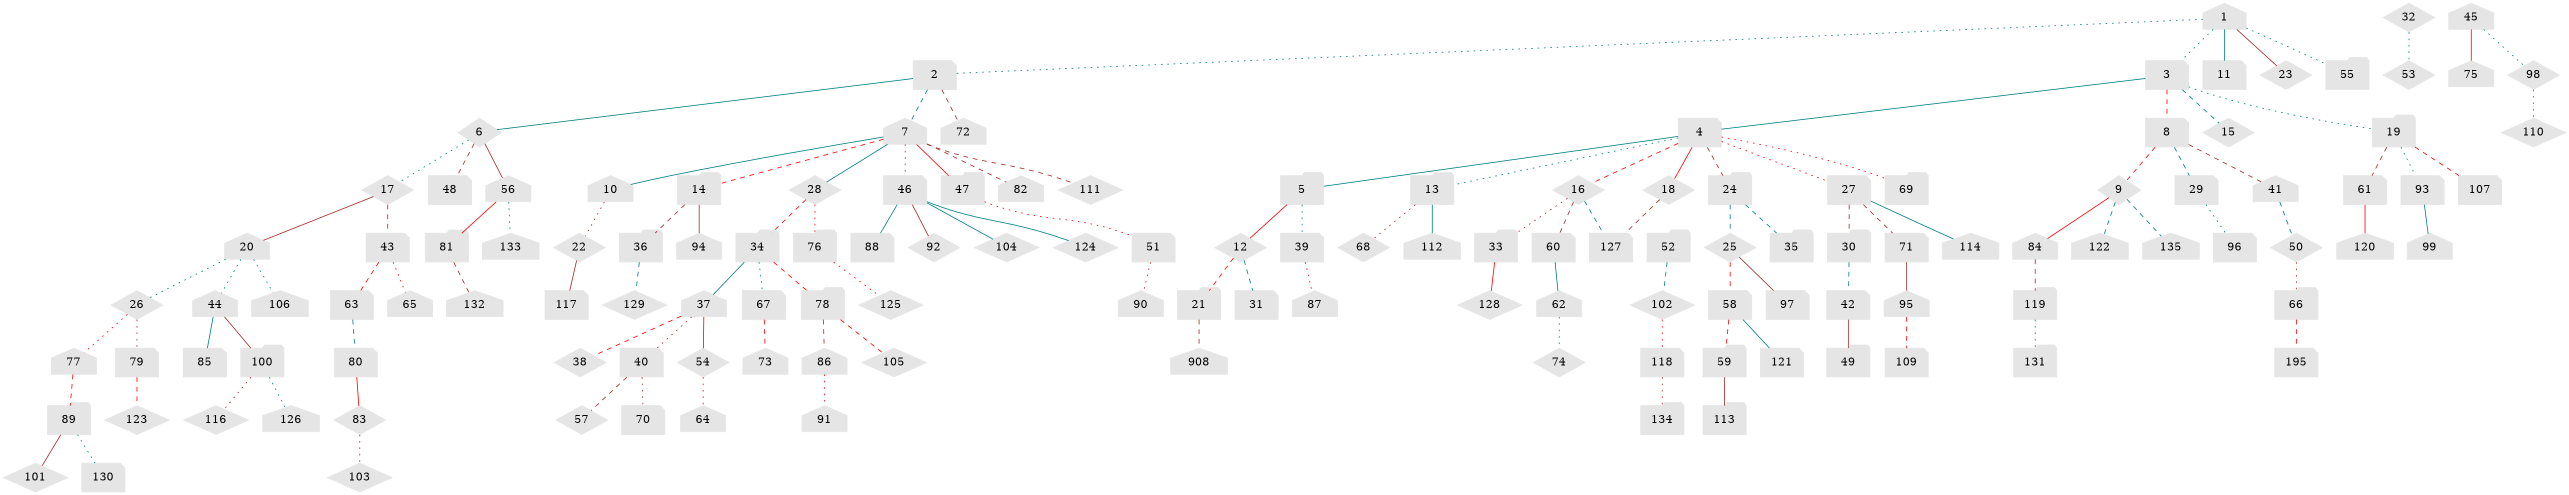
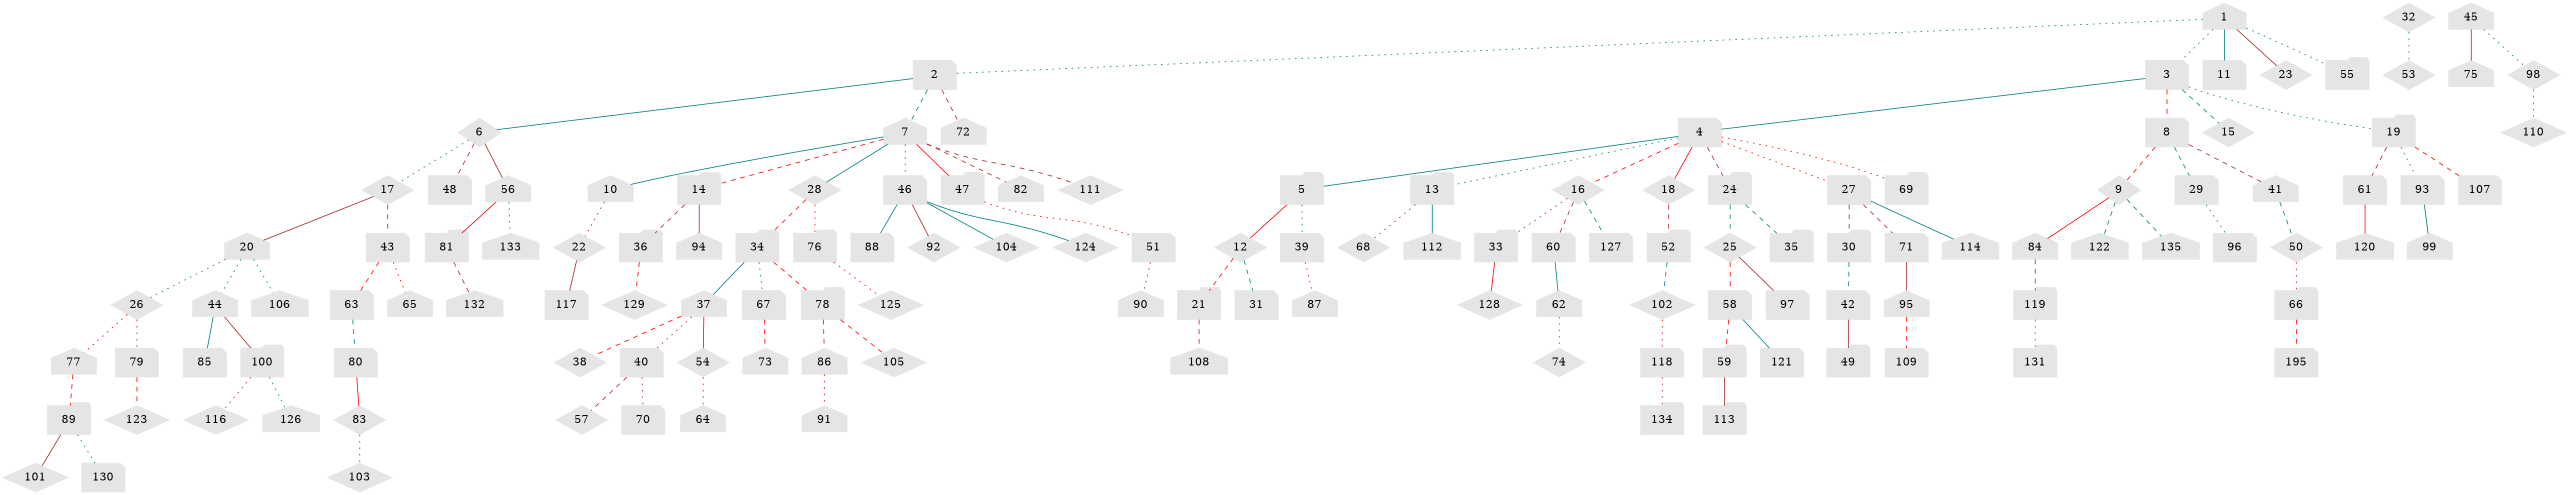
edge "18" -- "127": now "18" -- "52"
edge "36" -- "129": color teal -> red
node "908": label "908" -> "108"
